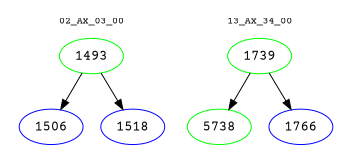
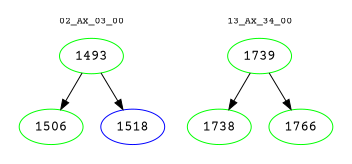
node "1506": color blue -> green
node "5738": label "5738" -> "1738"
node "1766": color blue -> green
